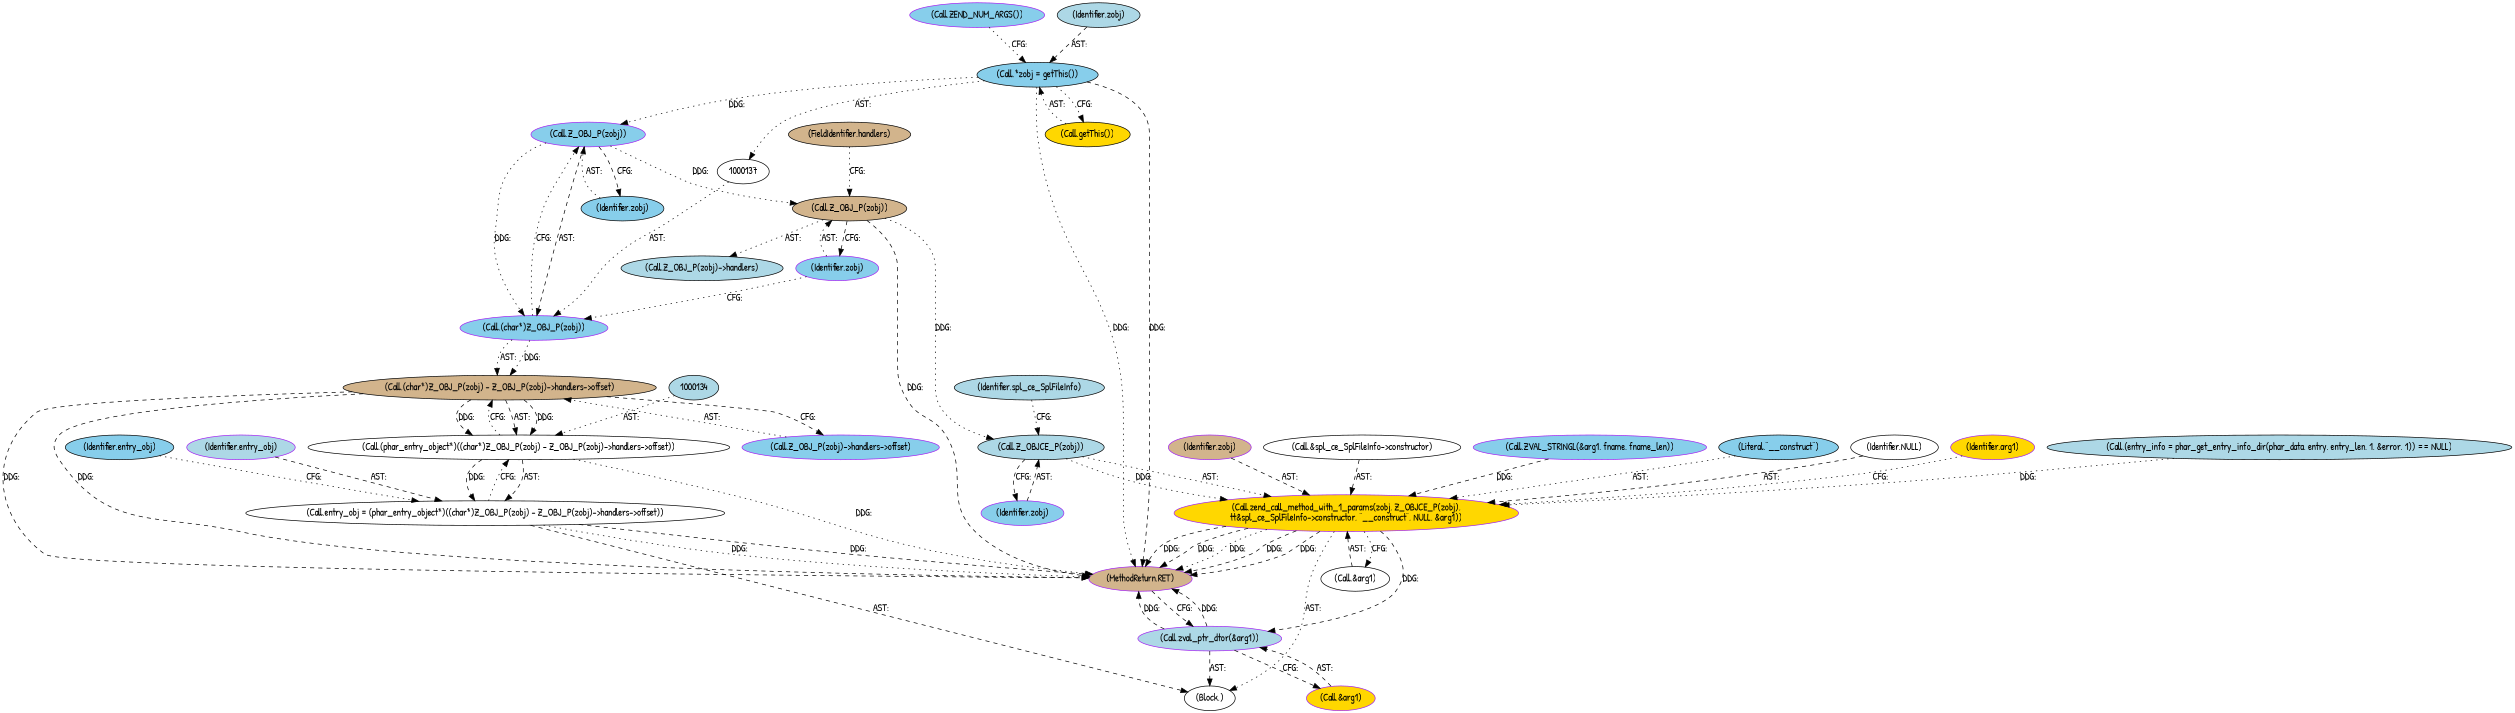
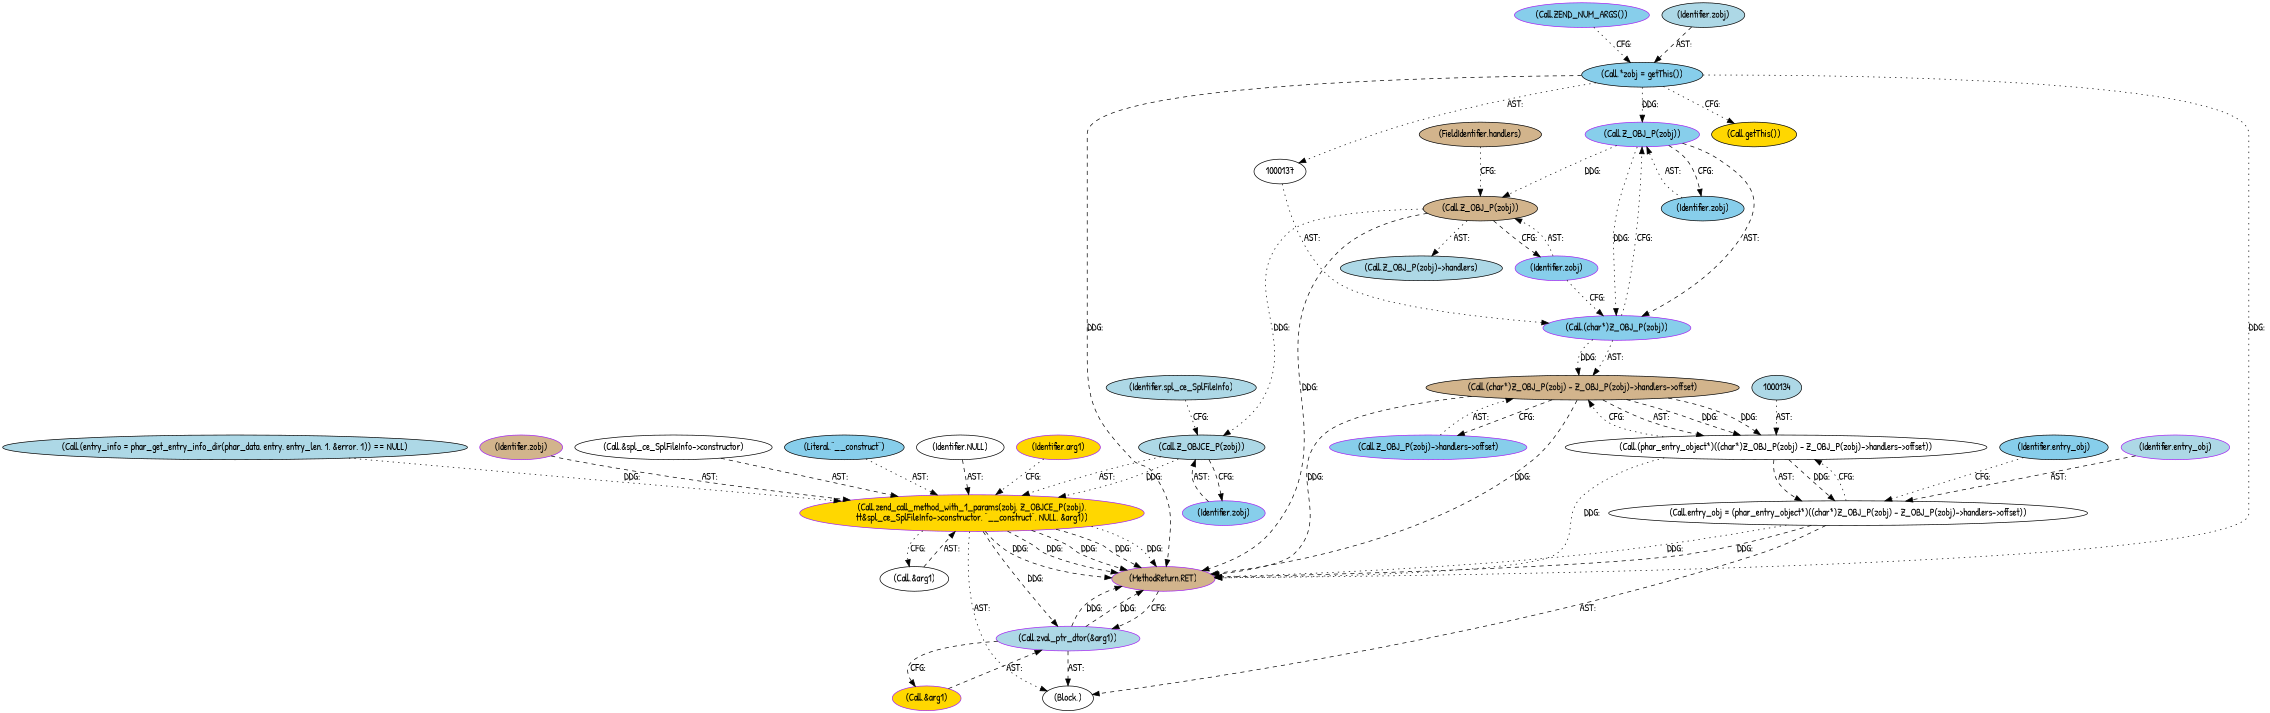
edge "(Call,getThis())" -> "(Call,*zobj = getThis())": removed, label "AST:"
node "(Call,ZVAL_STRINGL(&arg1, fname, fname_len))": removed
